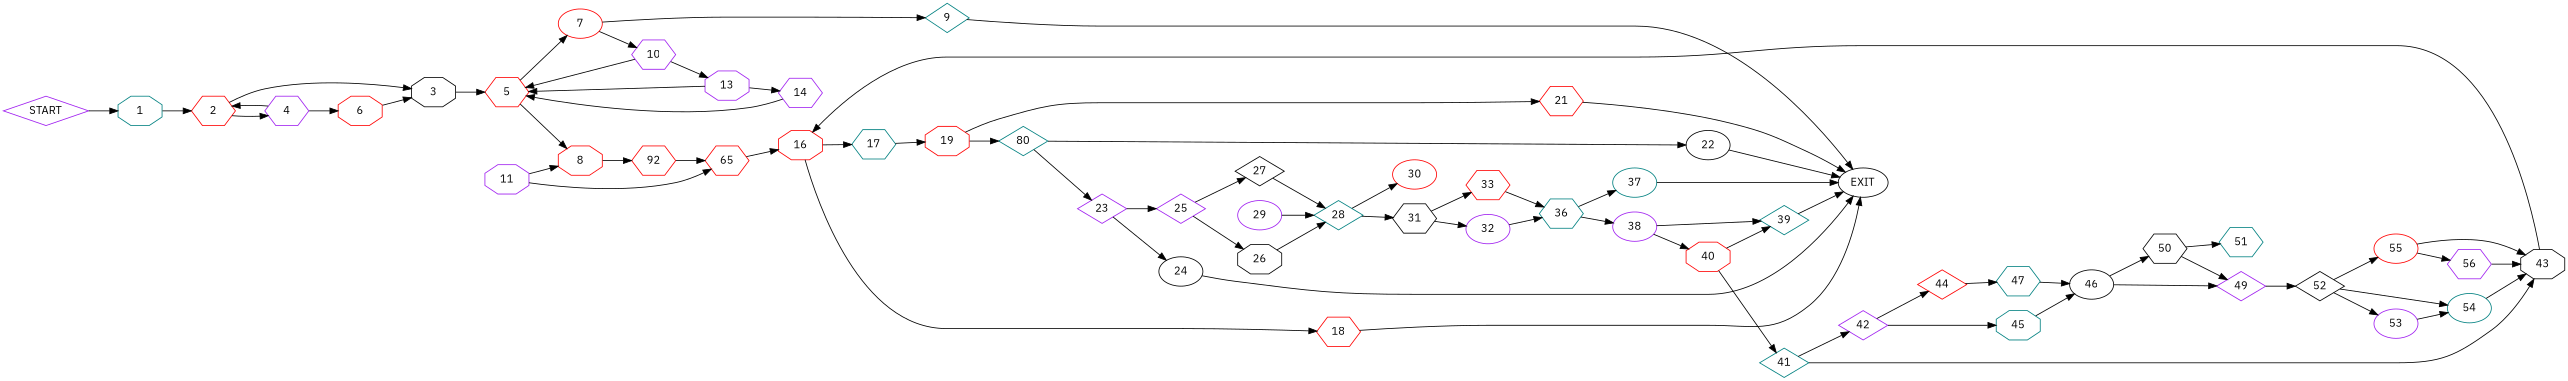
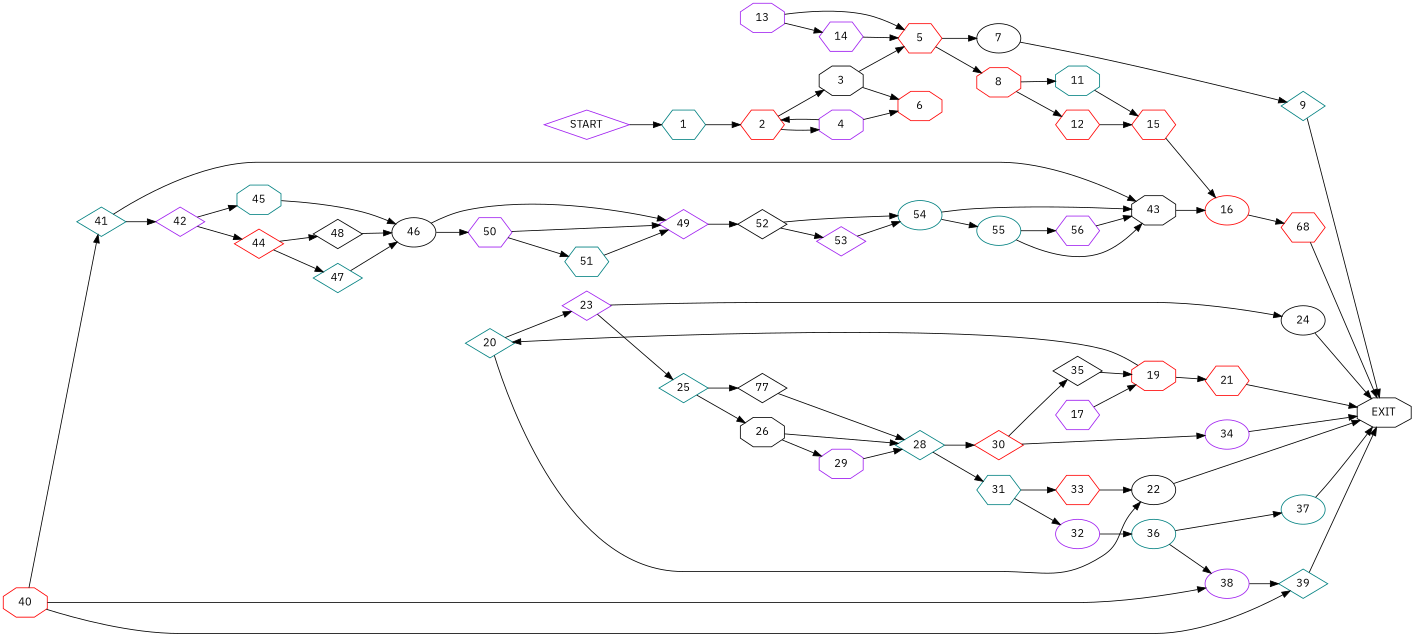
node "7": color red -> black
node "10": removed
edge "6" -> "3": reversed
node "1": shape octagon -> hexagon
node "4": shape hexagon -> octagon
node "80": label "80" -> "20"
node "17": color teal -> purple
node "16": shape octagon -> ellipse
edge "16" -> "17": removed
node "92": label "92" -> "12"
node "65": label "65" -> "15"
edge "11" -> "8": reversed
node "27": label "27" -> "77"
node "30": shape ellipse -> diamond
node "11": color purple -> teal
node "EXIT": shape ellipse -> octagon
edge "33" -> "36": now "33" -> "22"
node "25": color purple -> teal
node "36": shape hexagon -> ellipse
node "29": shape ellipse -> octagon
node "31": color black -> teal
node "48": added
edge "38" -> "40": reversed
edge "51" -> "49": added
node "50": color black -> purple
node "55": color red -> teal
edge "52" -> "55": now "54" -> "55"
node "47": shape hexagon -> diamond
node "53": shape ellipse -> diamond
node "18": label "18" -> "68"
node "35": added
node "34": added
edge "26" -> "29": added
